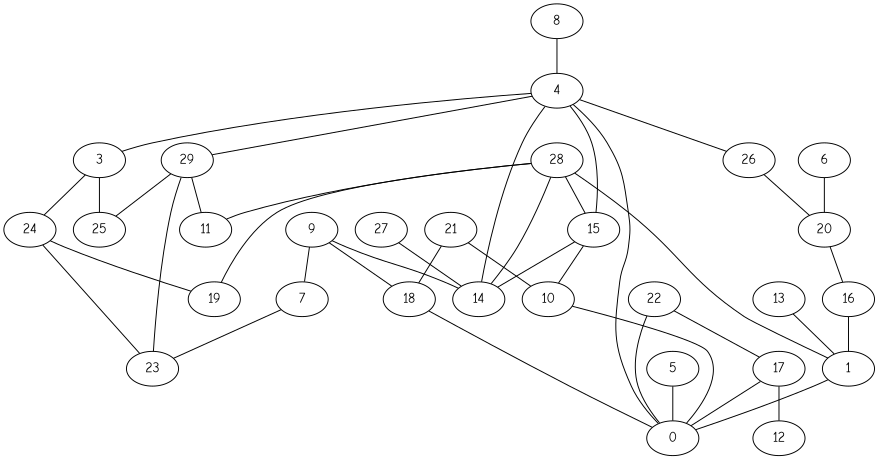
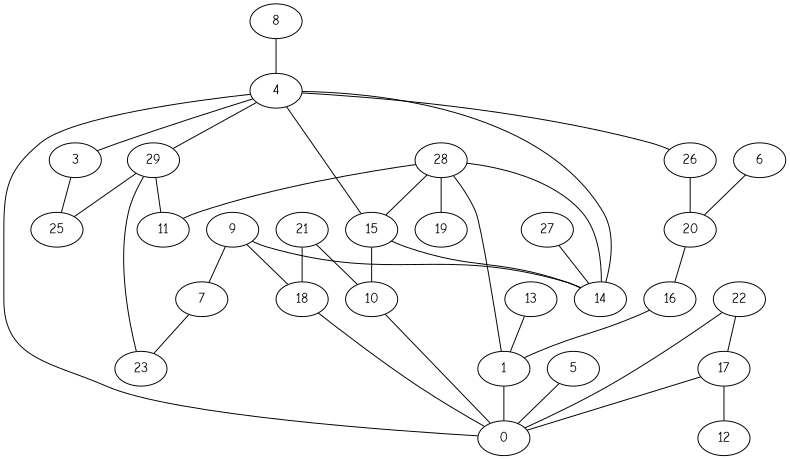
node "24": removed
